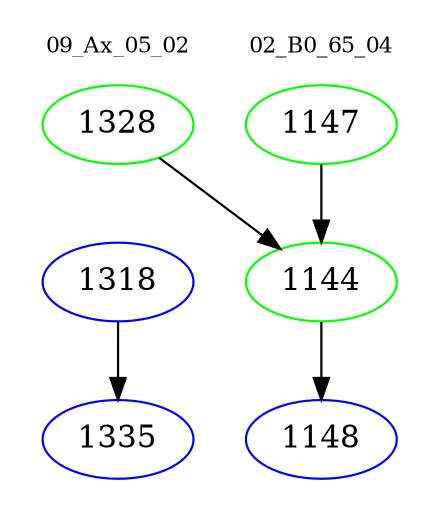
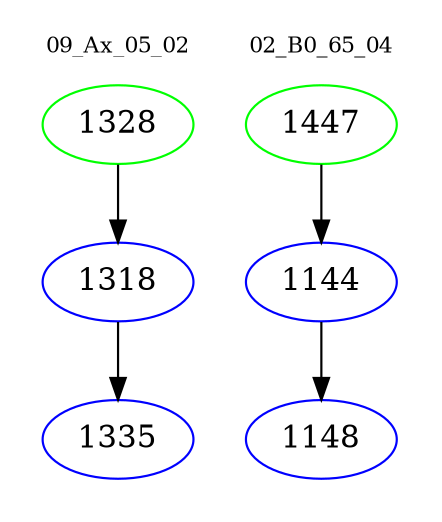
node "1147": label "1147" -> "1447"
edge "1328" -> "1144": now "1328" -> "1318"
node "1144": color green -> blue
